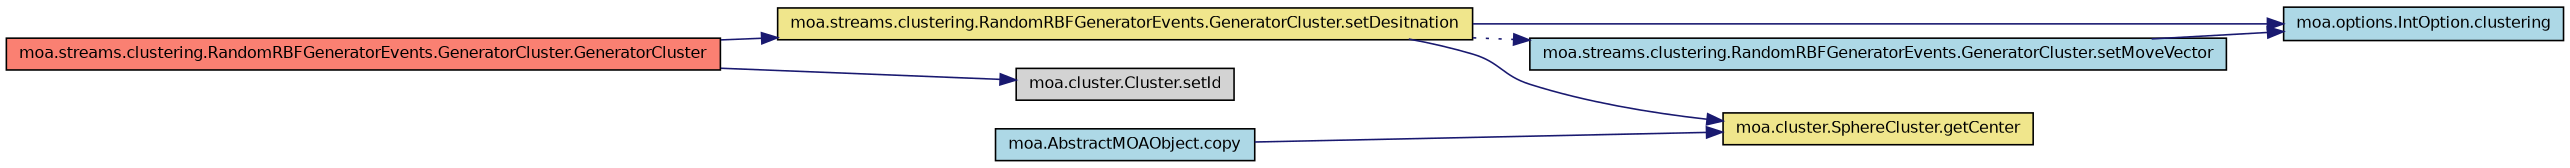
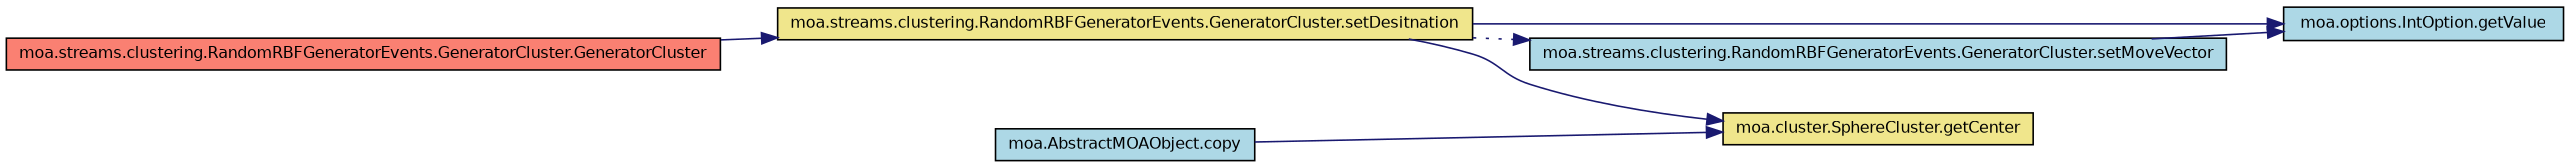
node "moa.options.IntOption.clustering": label "moa.options.IntOption.clustering" -> "moa.options.IntOption.getValue"
node "moa.cluster.Cluster.setId": removed
